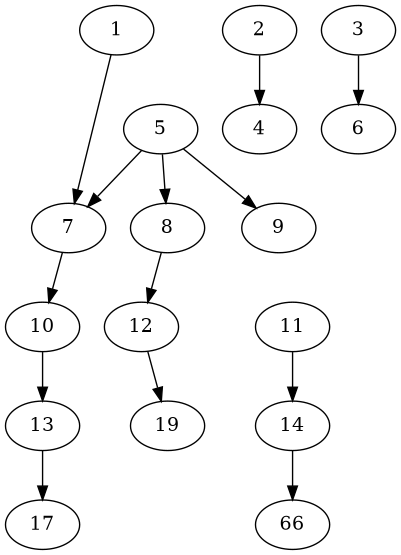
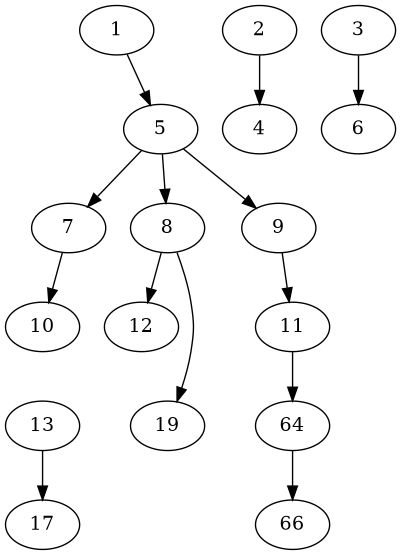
edge "1" -> "7": now "1" -> "5"
edge "9" -> "11": added
edge "10" -> "13": removed
edge "12" -> "19": now "8" -> "19"
node "14": label "14" -> "64"
